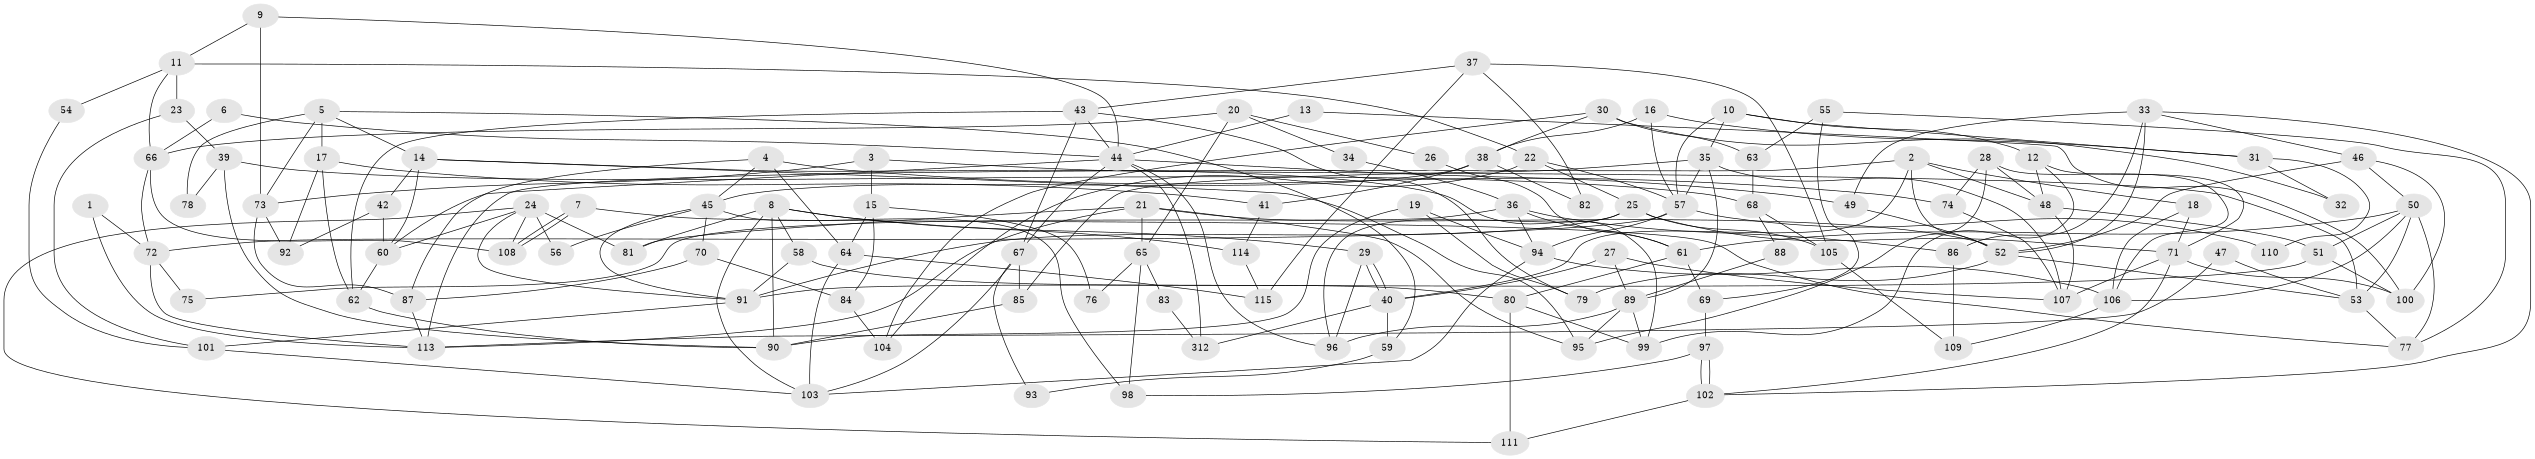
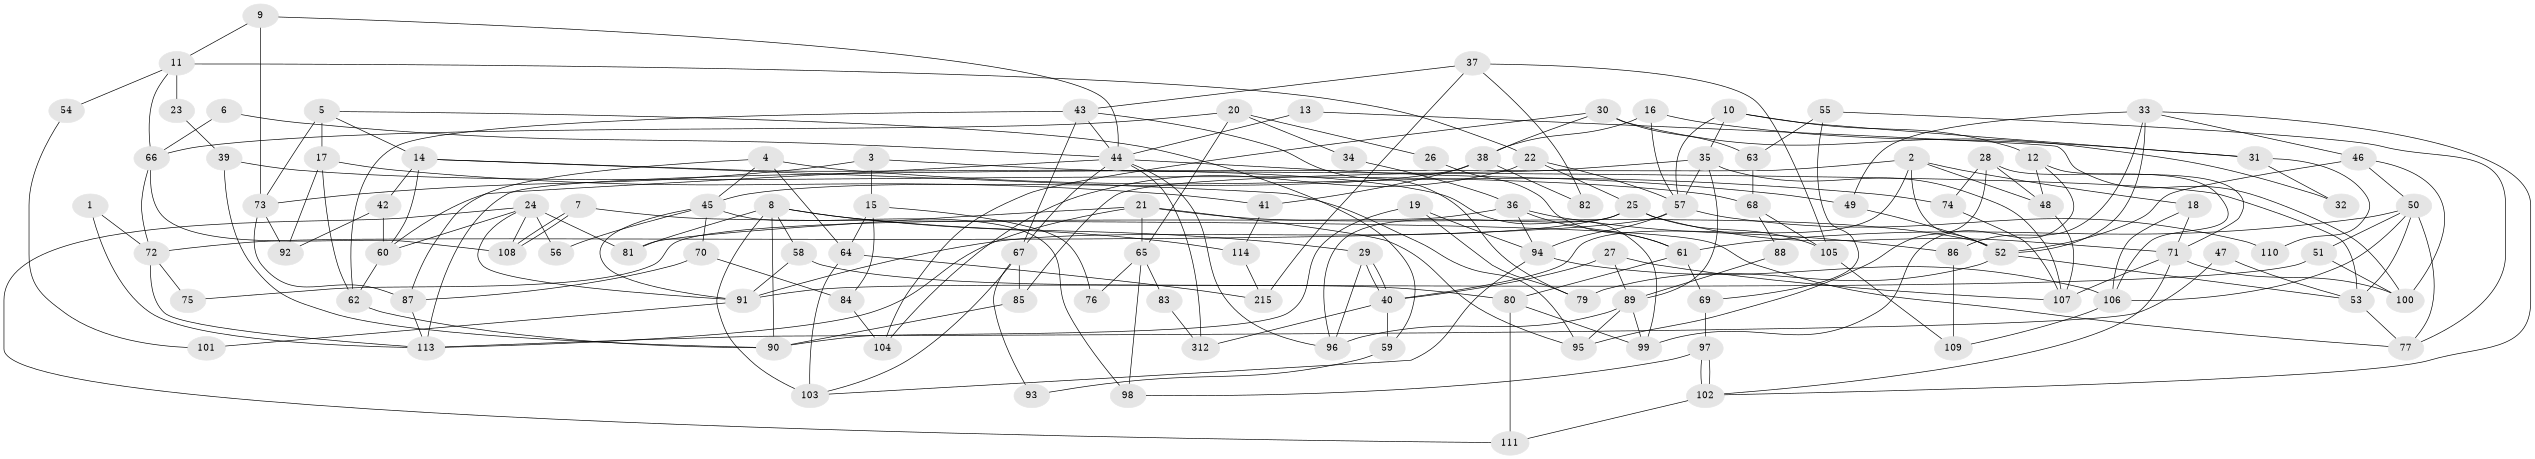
node "78": removed
edge "48" -- "51": removed
edge "23" -- "101": removed
node "115": label "115" -> "215"
edge "101" -- "103": removed
